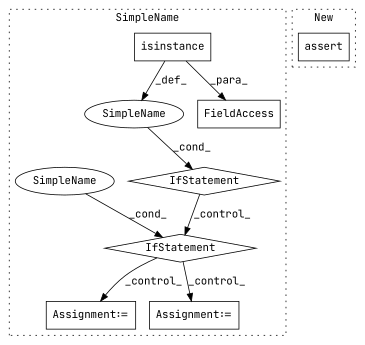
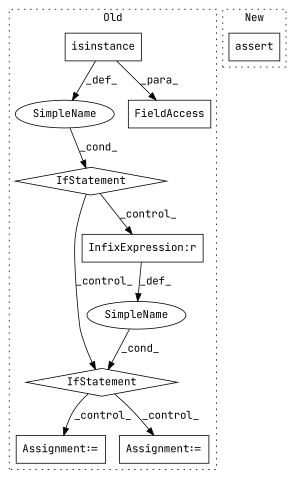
cluster "SimpleName": label "SimpleName" -> "Old"
node "InfixExpression:r": added
